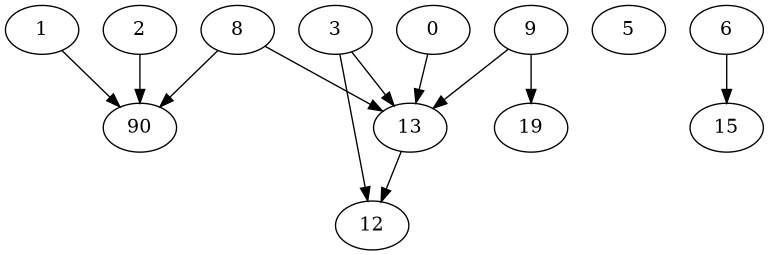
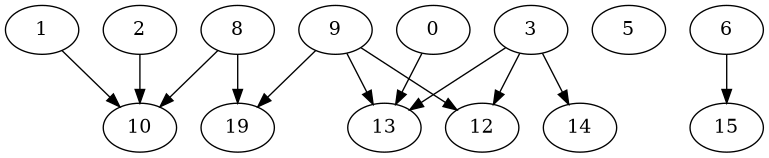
edge "8" -> "13": now "8" -> "19"
node "90": label "90" -> "10"
node "14": added
edge "13" -> "12": now "9" -> "12"
